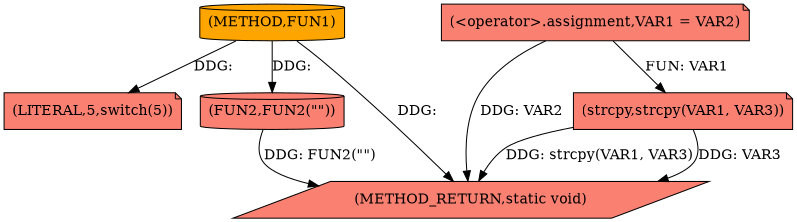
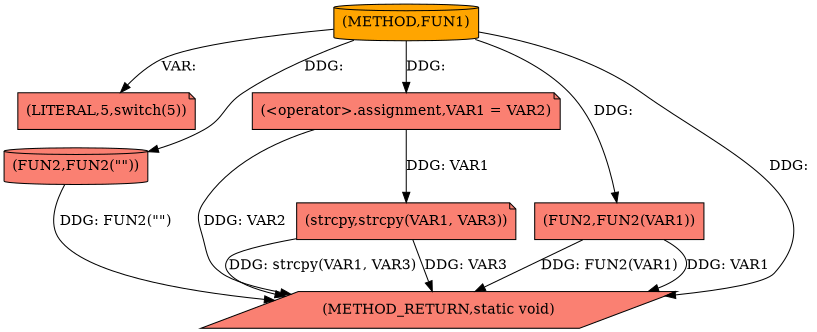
edge "(METHOD,FUN1)" -> "(<operator>.assignment,VAR1 = VAR2)": added, label "DDG:"
edge "(METHOD,FUN1)" -> "(LITERAL,5,switch(5))": label "DDG: " -> "VAR: "
edge "(<operator>.assignment,VAR1 = VAR2)" -> "(strcpy,strcpy(VAR1, VAR3))": label "FUN: VAR1" -> "DDG: VAR1"
node "(FUN2,FUN2(VAR1))": added
